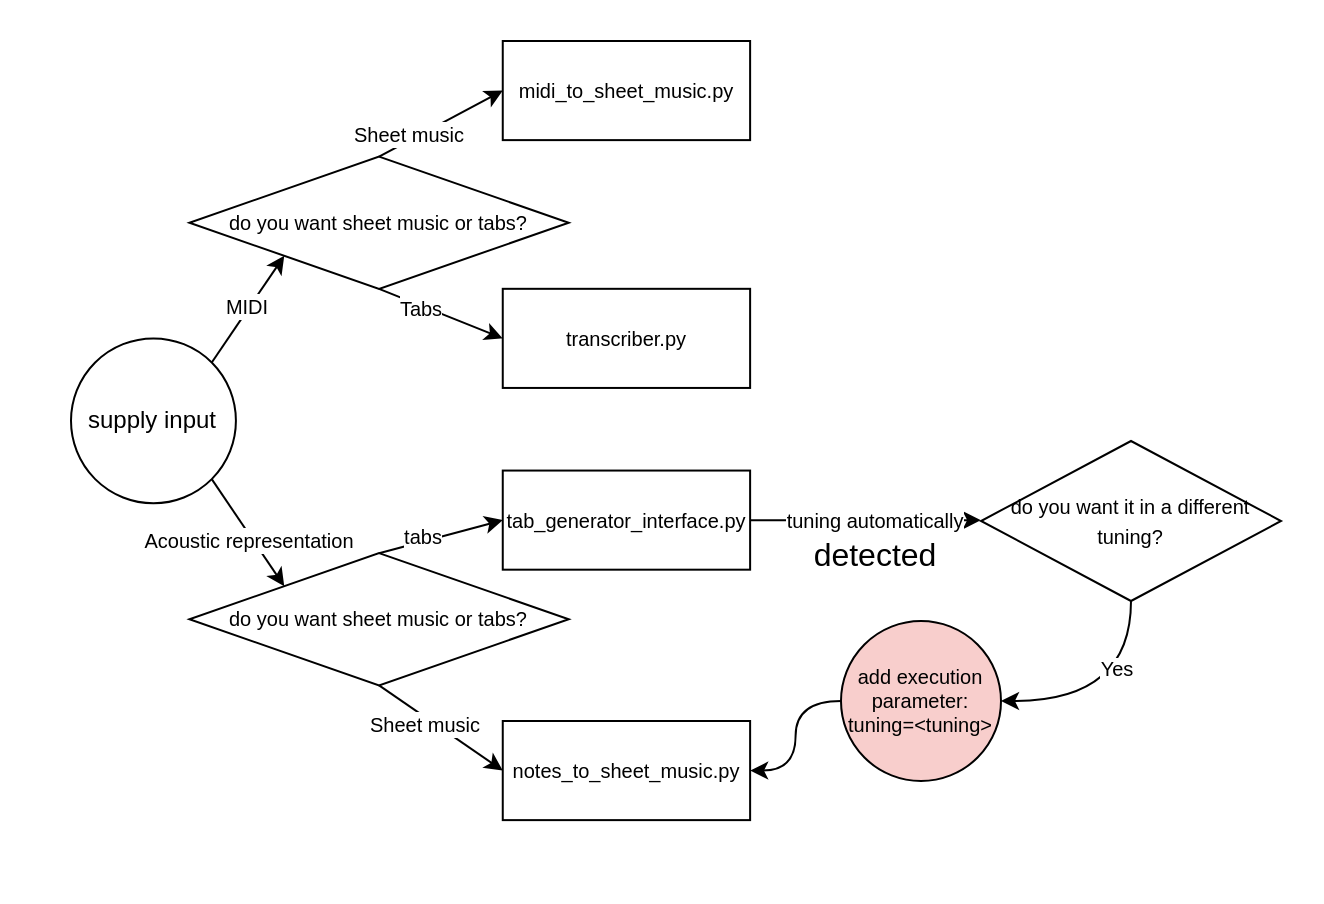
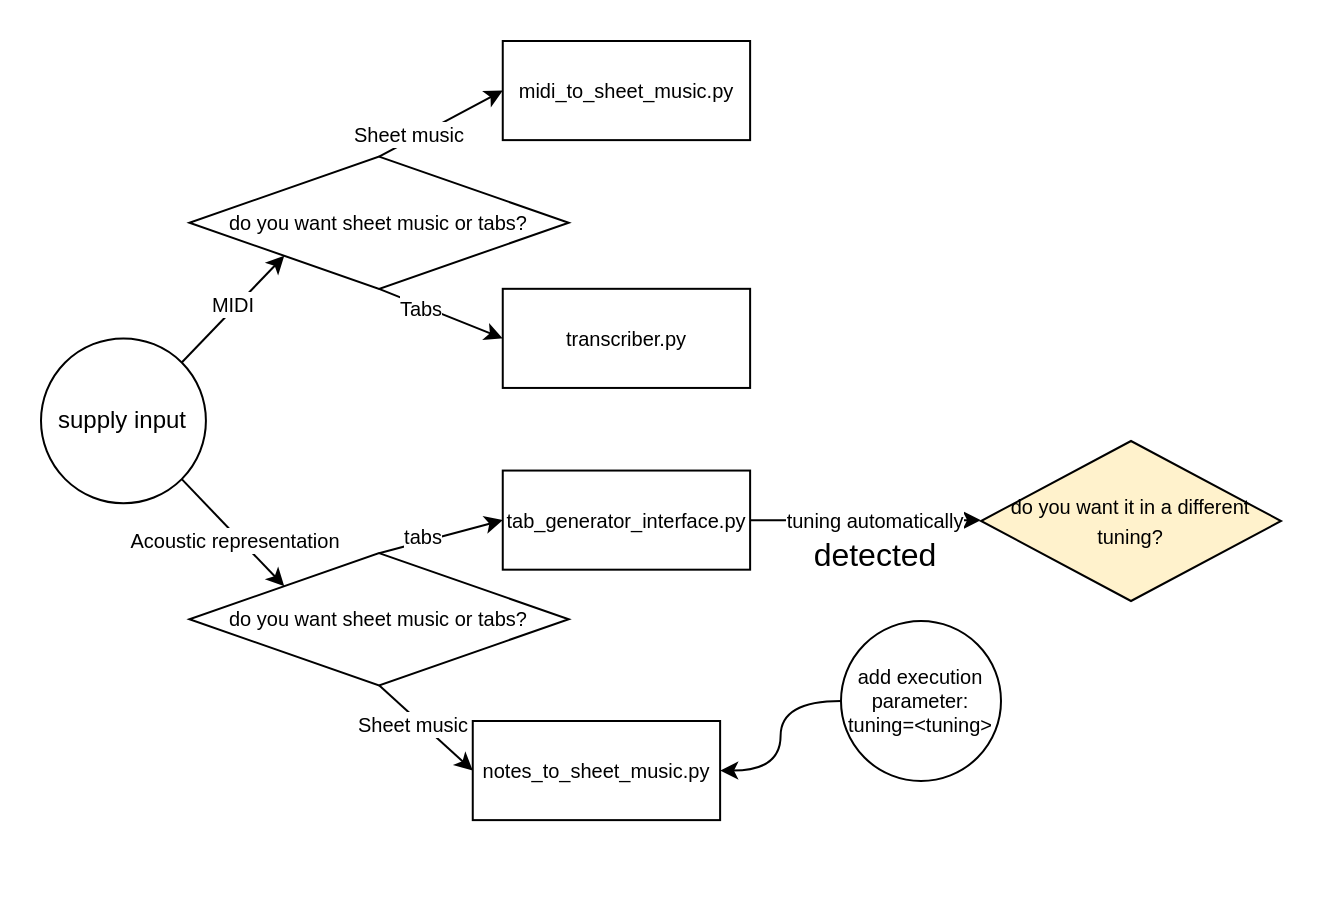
node "supply input": moved (153, 421) -> (123, 421)
node "do you want it in a different tuning?": fillcolor #ffffff -> #fff2cc
edge "do you want it in a different tuning?" -> "add execution parameter: tuning=<tuning>": removed, label "Yes"
node "add execution parameter: tuning=<tuning>": fillcolor #f8cecc -> #ffffff
node "notes_to_sheet_music.py": moved (626, 771) -> (596, 771)
